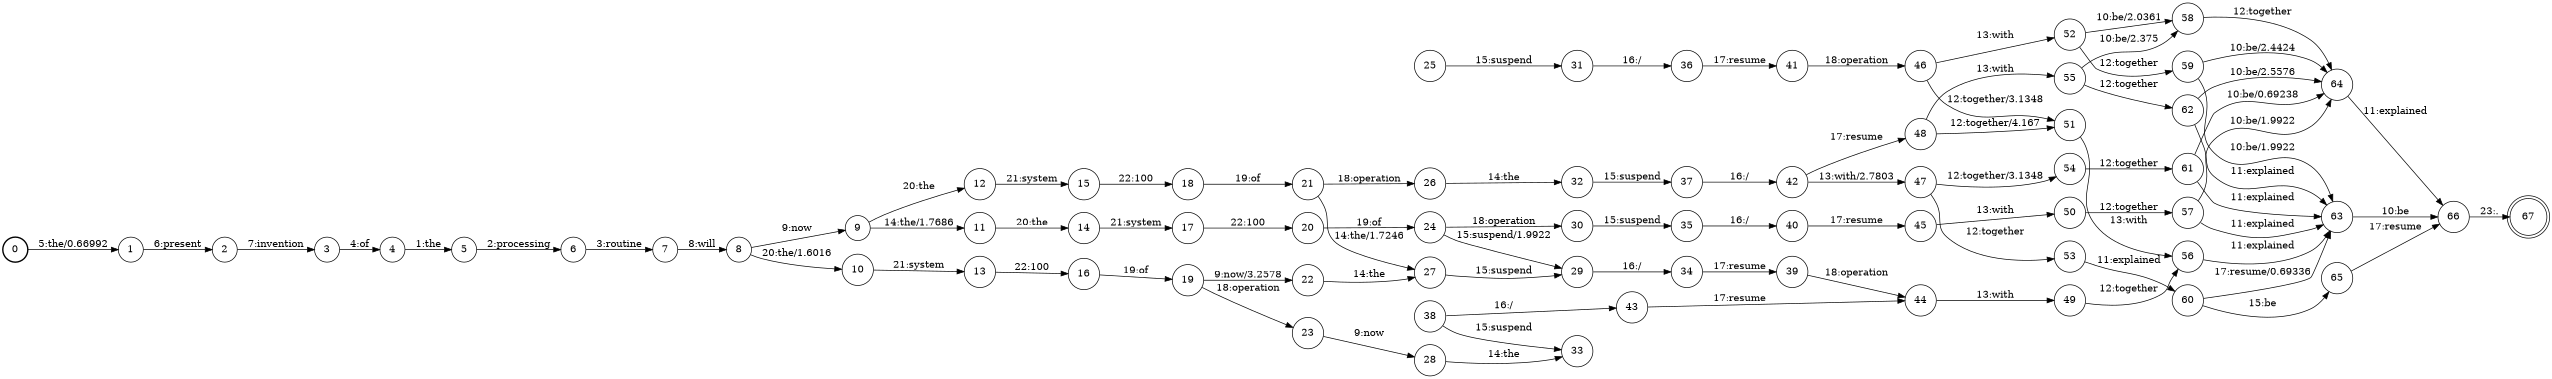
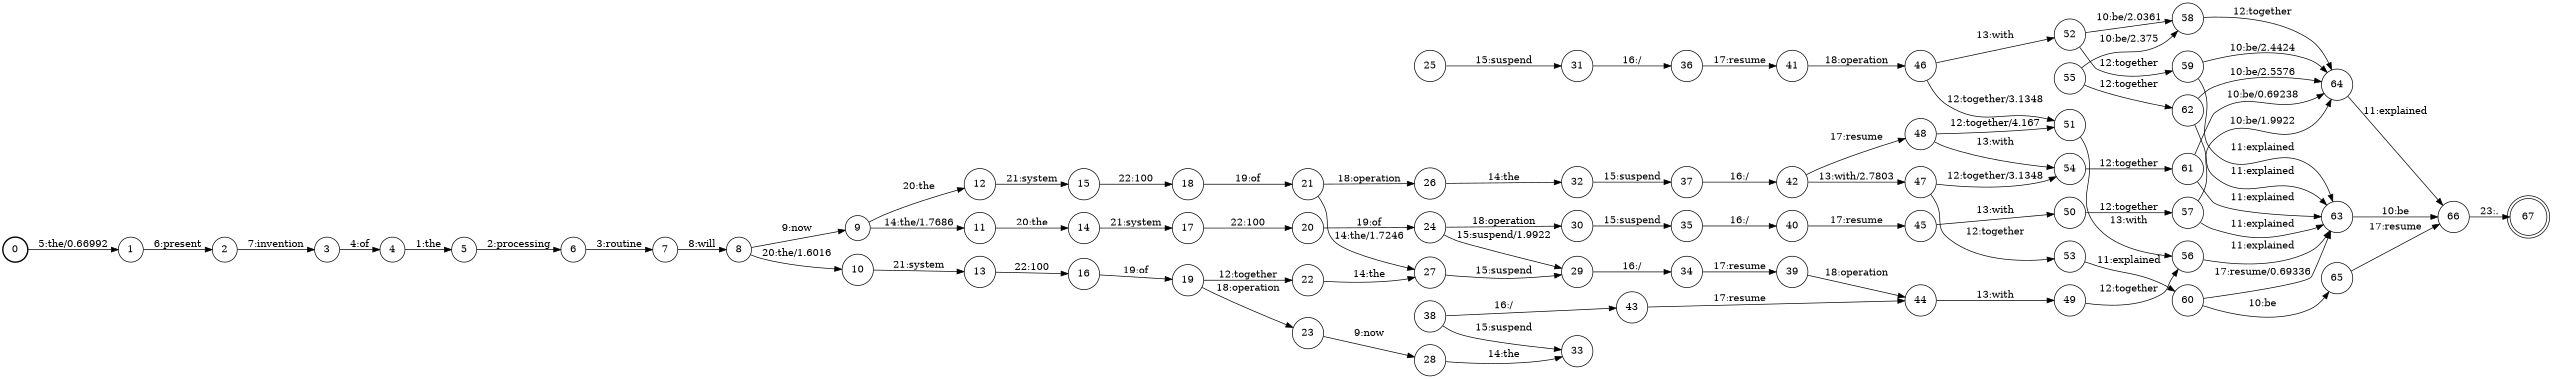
edge "48" -> "55": now "48" -> "54"
edge "59" -> "63": label "10:be/1.9922" -> "11:explained"
edge "19" -> "22": label "9:now/3.2578" -> "12:together"
edge "60" -> "65": label "15:be" -> "10:be"
